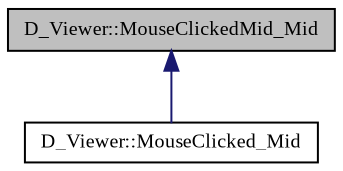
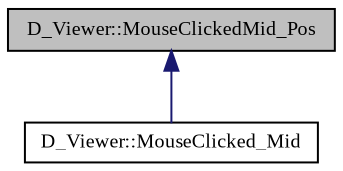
node "D_Viewer::MouseClickedMid_Mid": label "D_Viewer::MouseClickedMid_Mid" -> "D_Viewer::MouseClickedMid_Pos"
